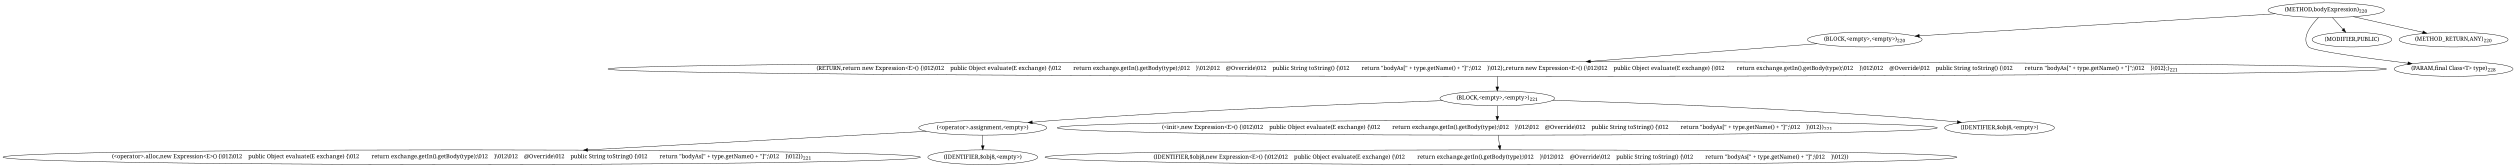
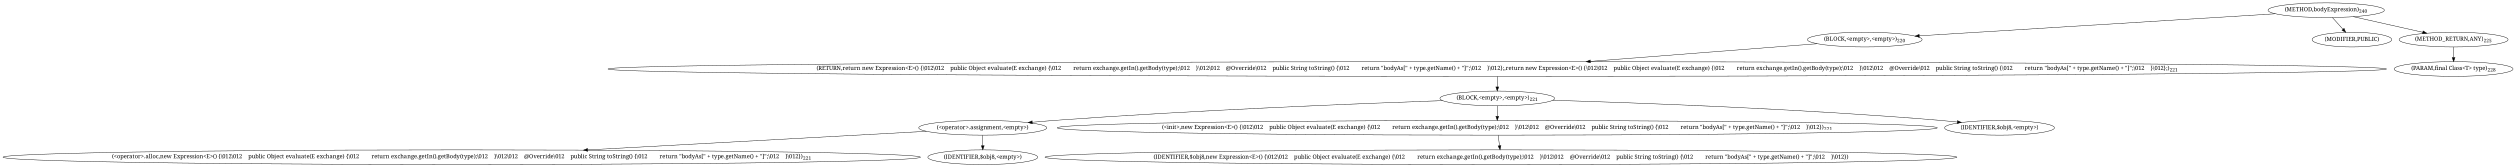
node "(METHOD,bodyExpression)": text "220" -> "240"
node "(METHOD_RETURN,ANY)": text "220" -> "225"
edge "(METHOD,bodyExpression)" -> "(PARAM,final Class<T> type)": now "(METHOD_RETURN,ANY)" -> "(PARAM,final Class<T> type)"
